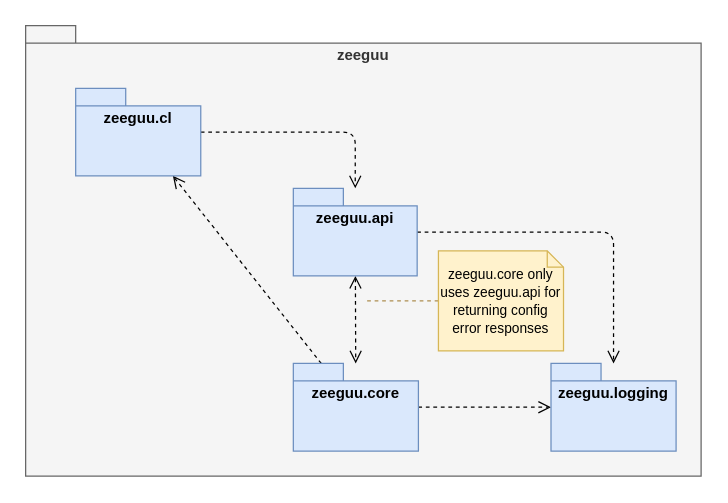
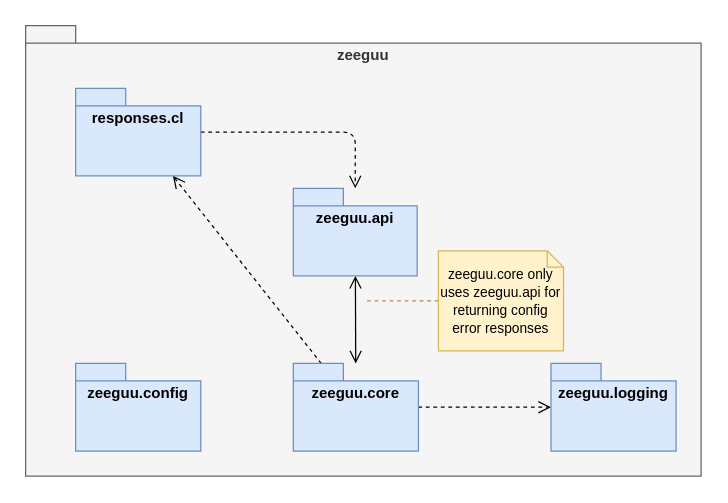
node "zeeguu.cl": label "zeeguu.cl" -> "responses.cl"
edge "zeeguu.api" -> "zeeguu.logging": removed
edge "zeeguu.api" -- "zeeguu.core": style dashed -> solid
node "zeeguu.config": added
